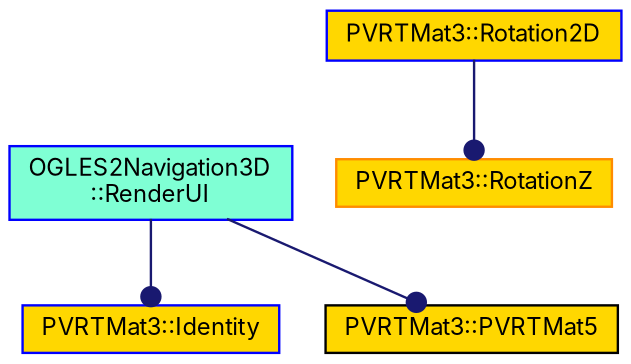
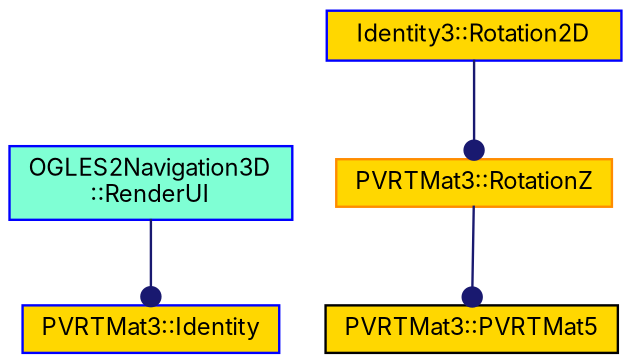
node "PVRTMat3::Rotation2D": label "PVRTMat3::Rotation2D" -> "Identity3::Rotation2D"
edge "OGLES2Navigation3D ::RenderUI" -> "PVRTMat3::PVRTMat5": now "PVRTMat3::RotationZ" -> "PVRTMat3::PVRTMat5"
